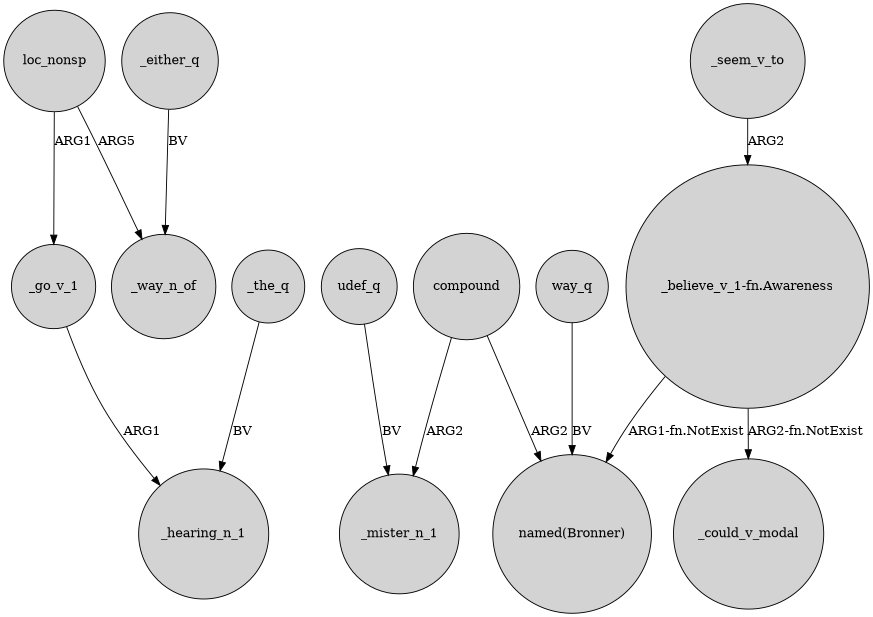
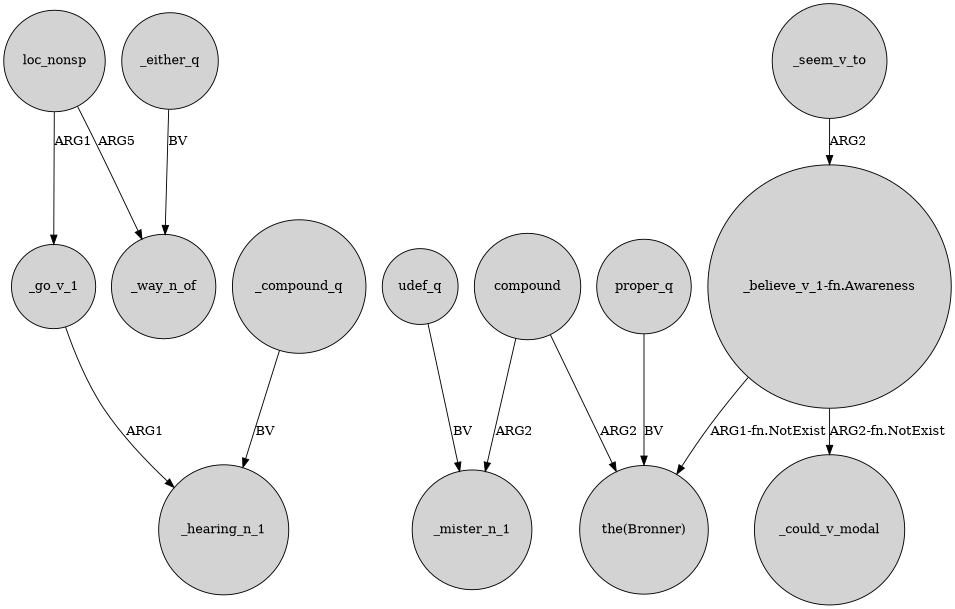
node "_the_q": label "_the_q" -> "_compound_q"
node "way_q": label "way_q" -> "proper_q"
node "named(Bronner)": label "named(Bronner)" -> "the(Bronner)"
